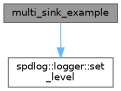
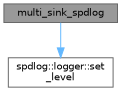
node "multi_sink_example": label "multi_sink_example" -> "multi_sink_spdlog"
